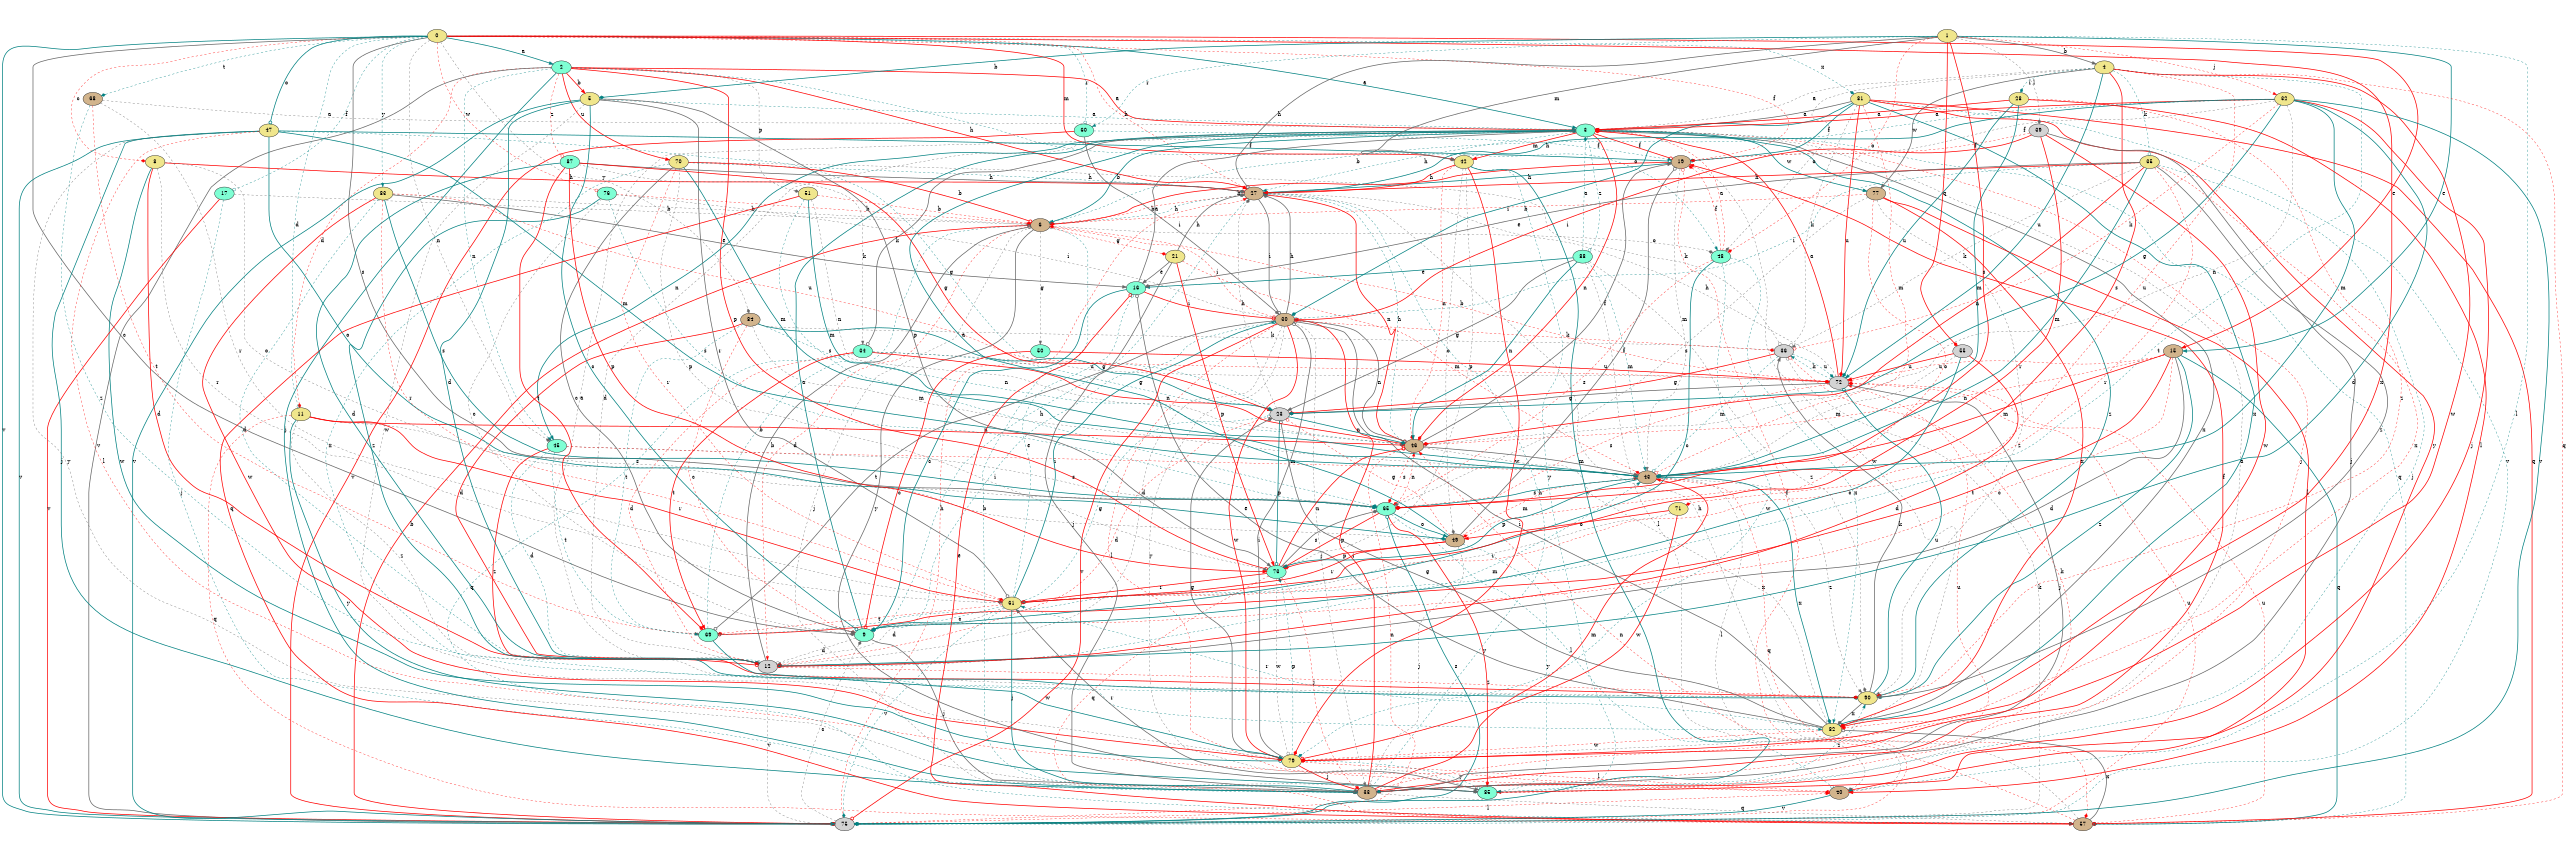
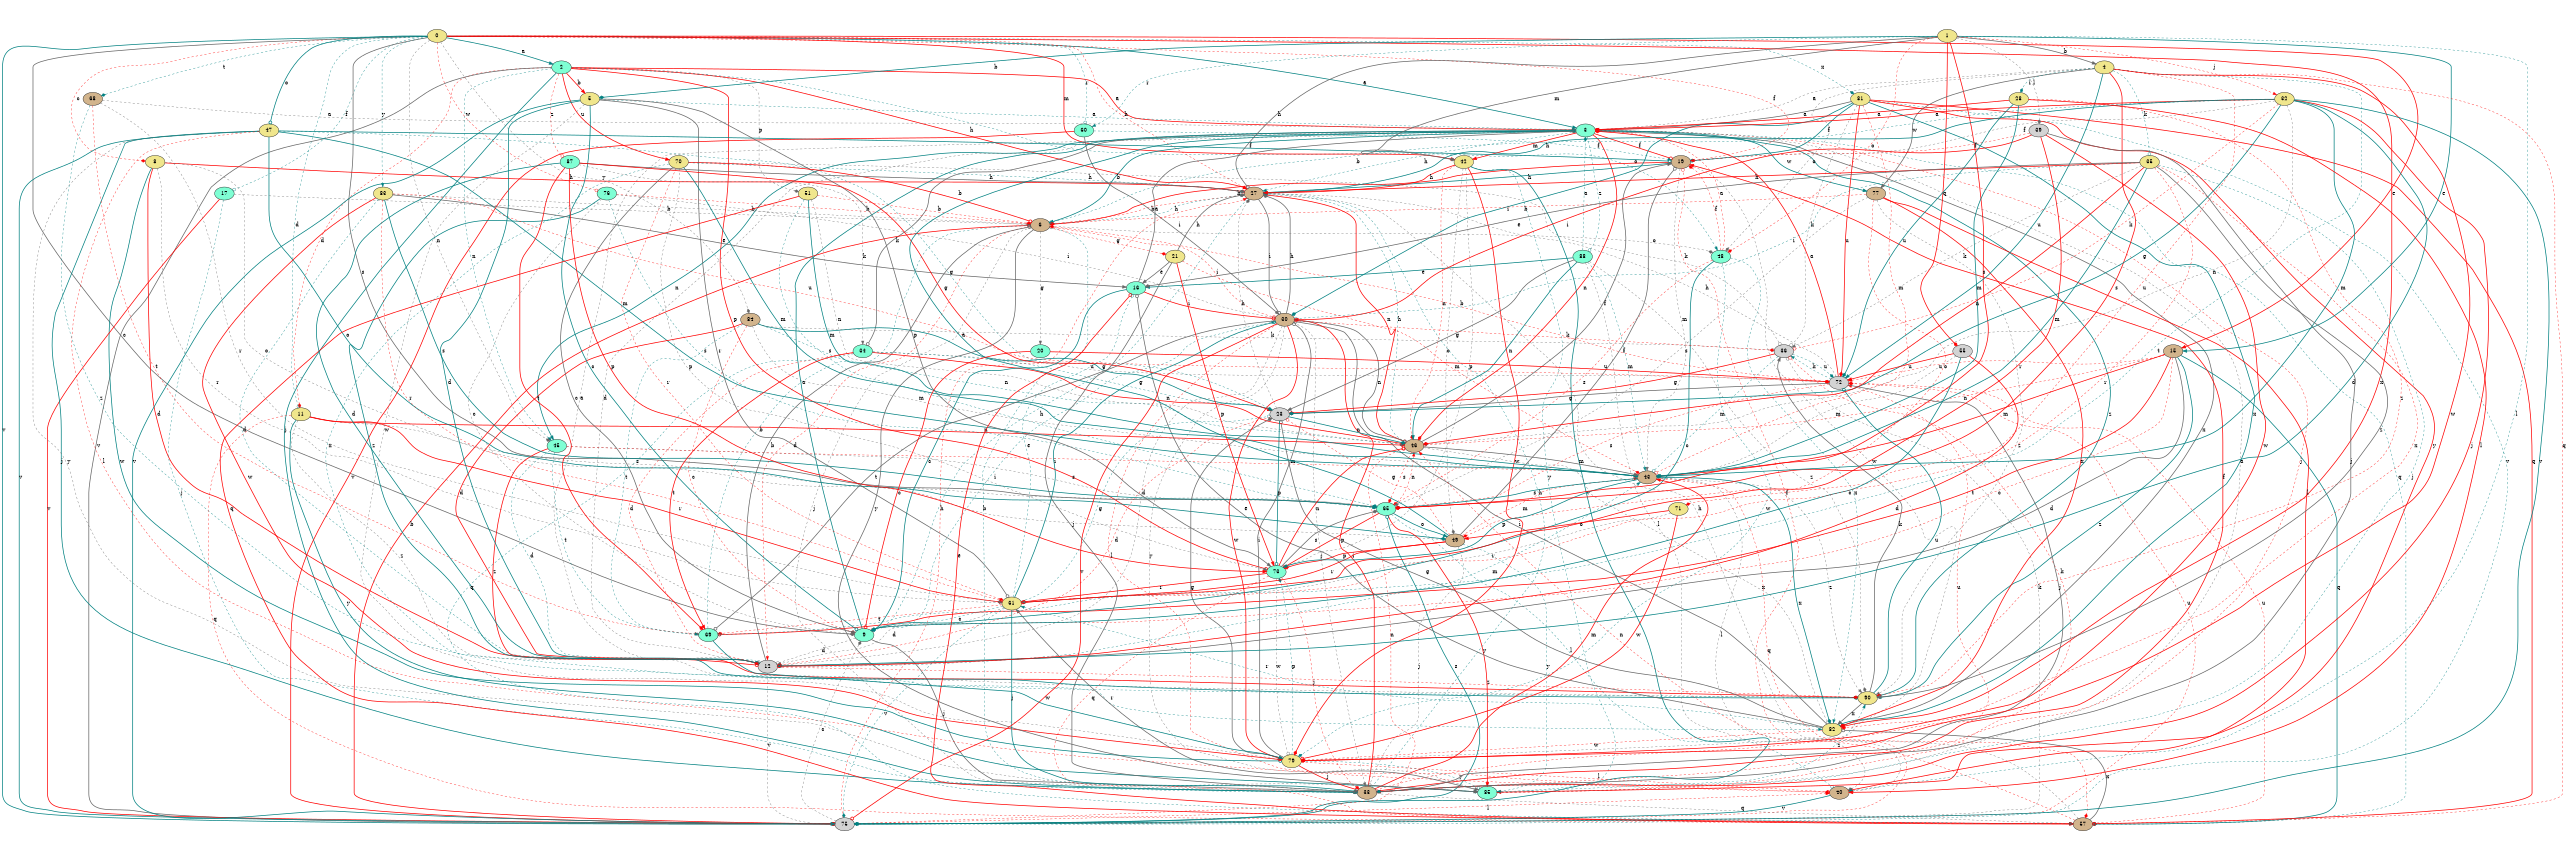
node "50": label "50" -> "20"
edge "90" -> "82": arrowhead diamond -> normal
